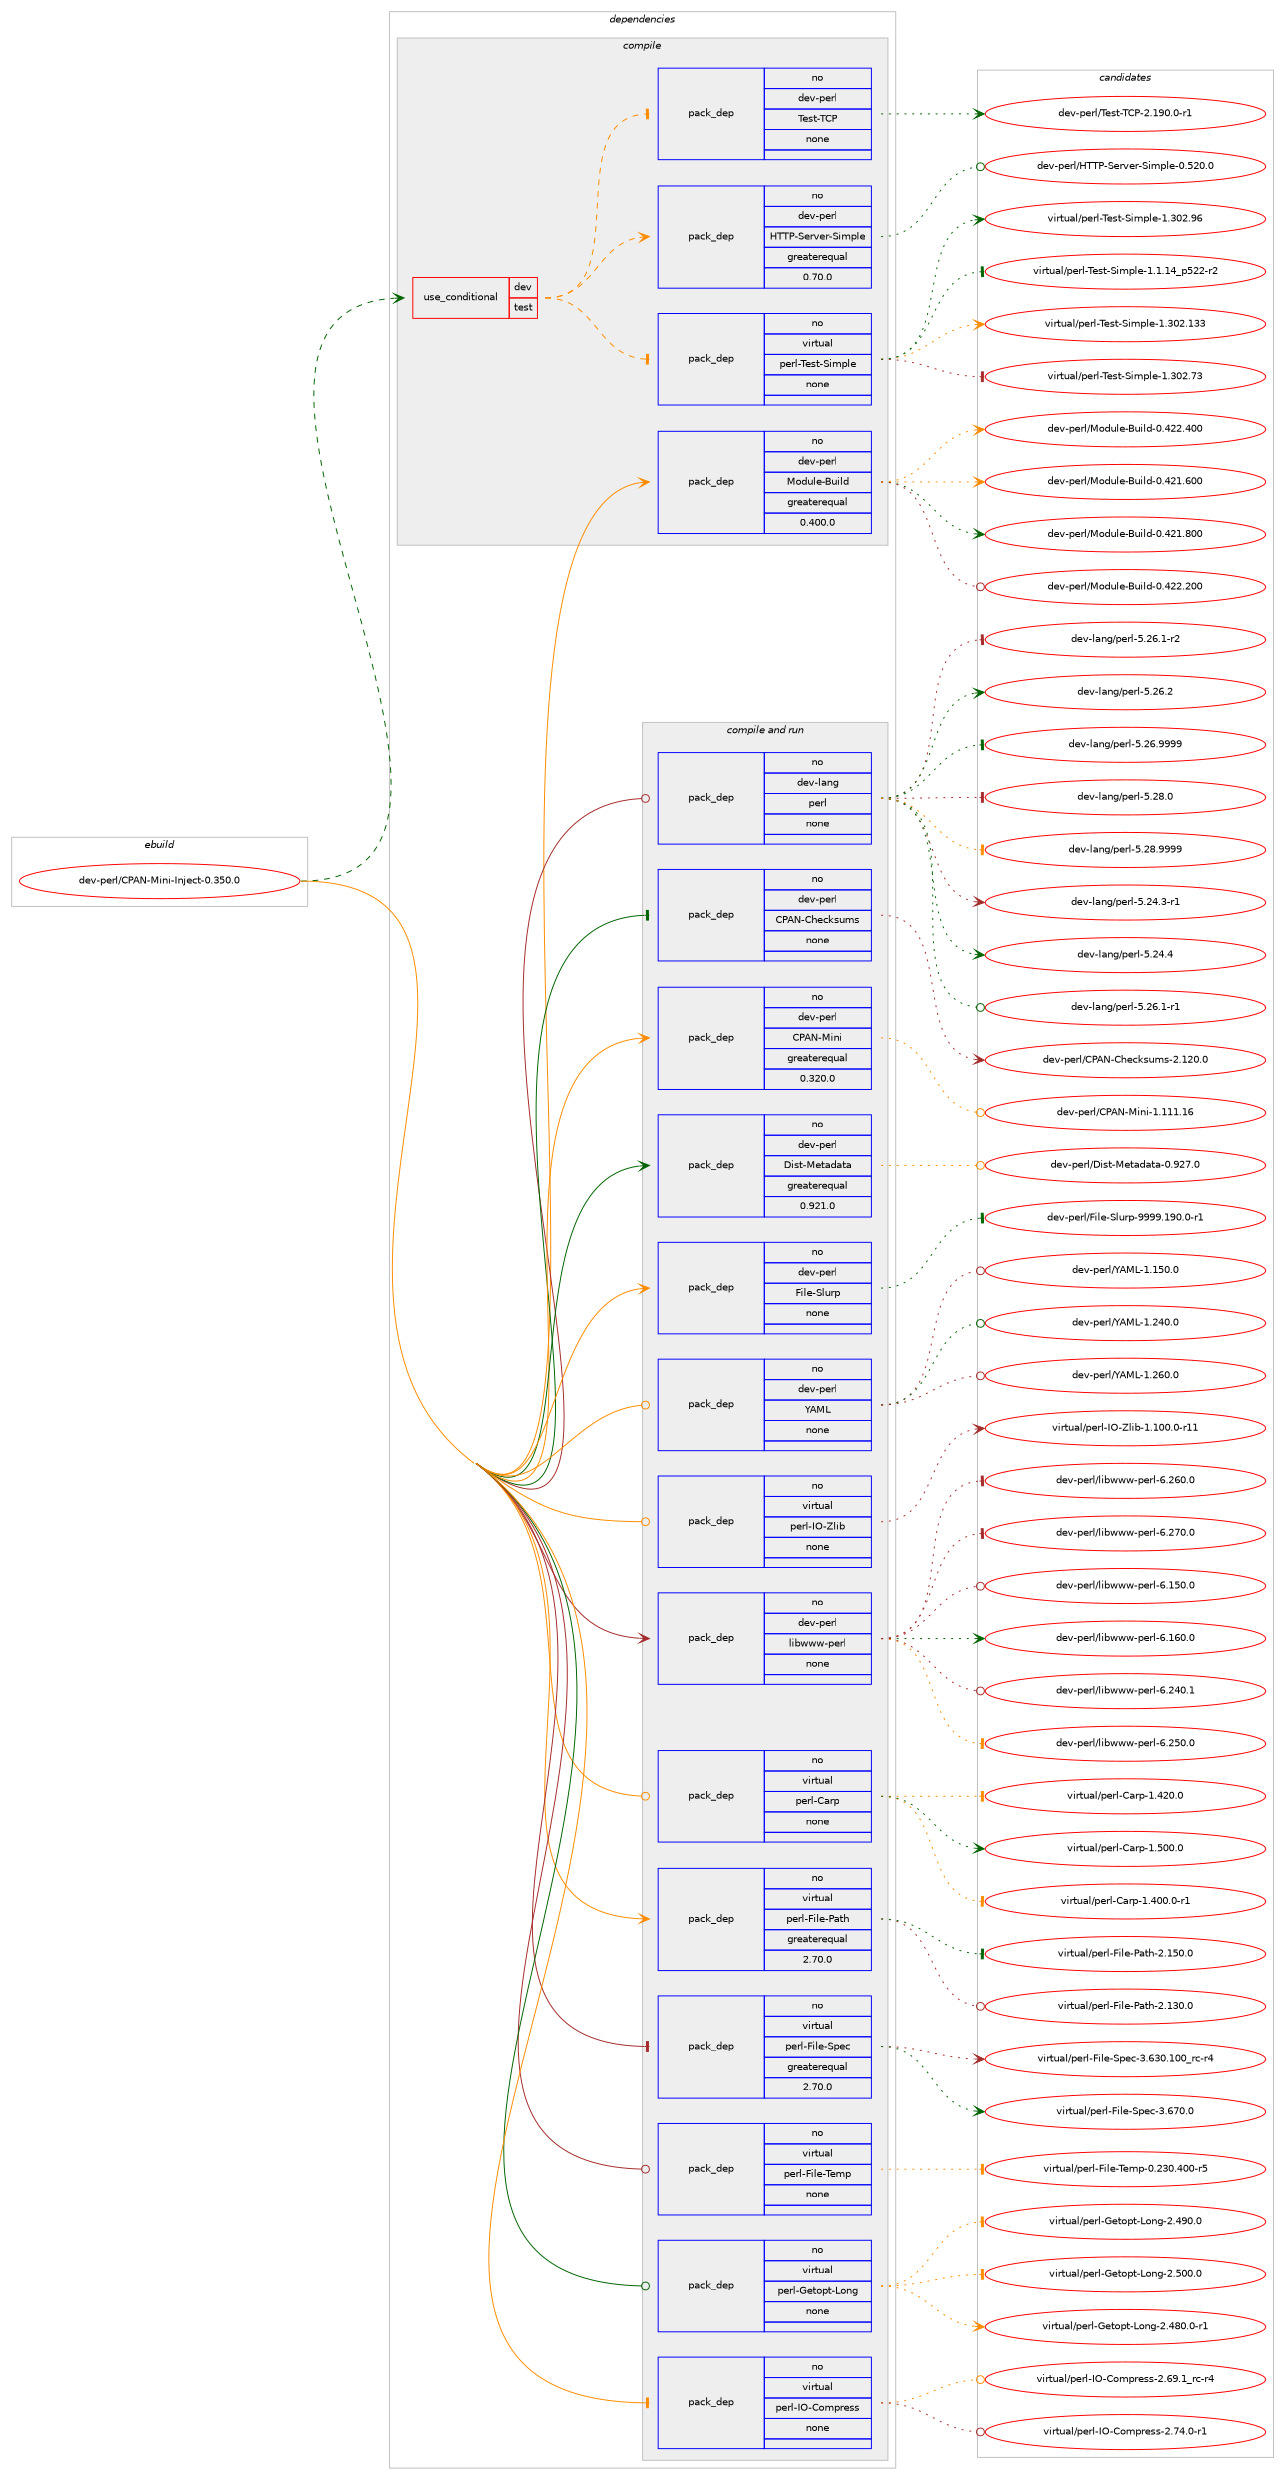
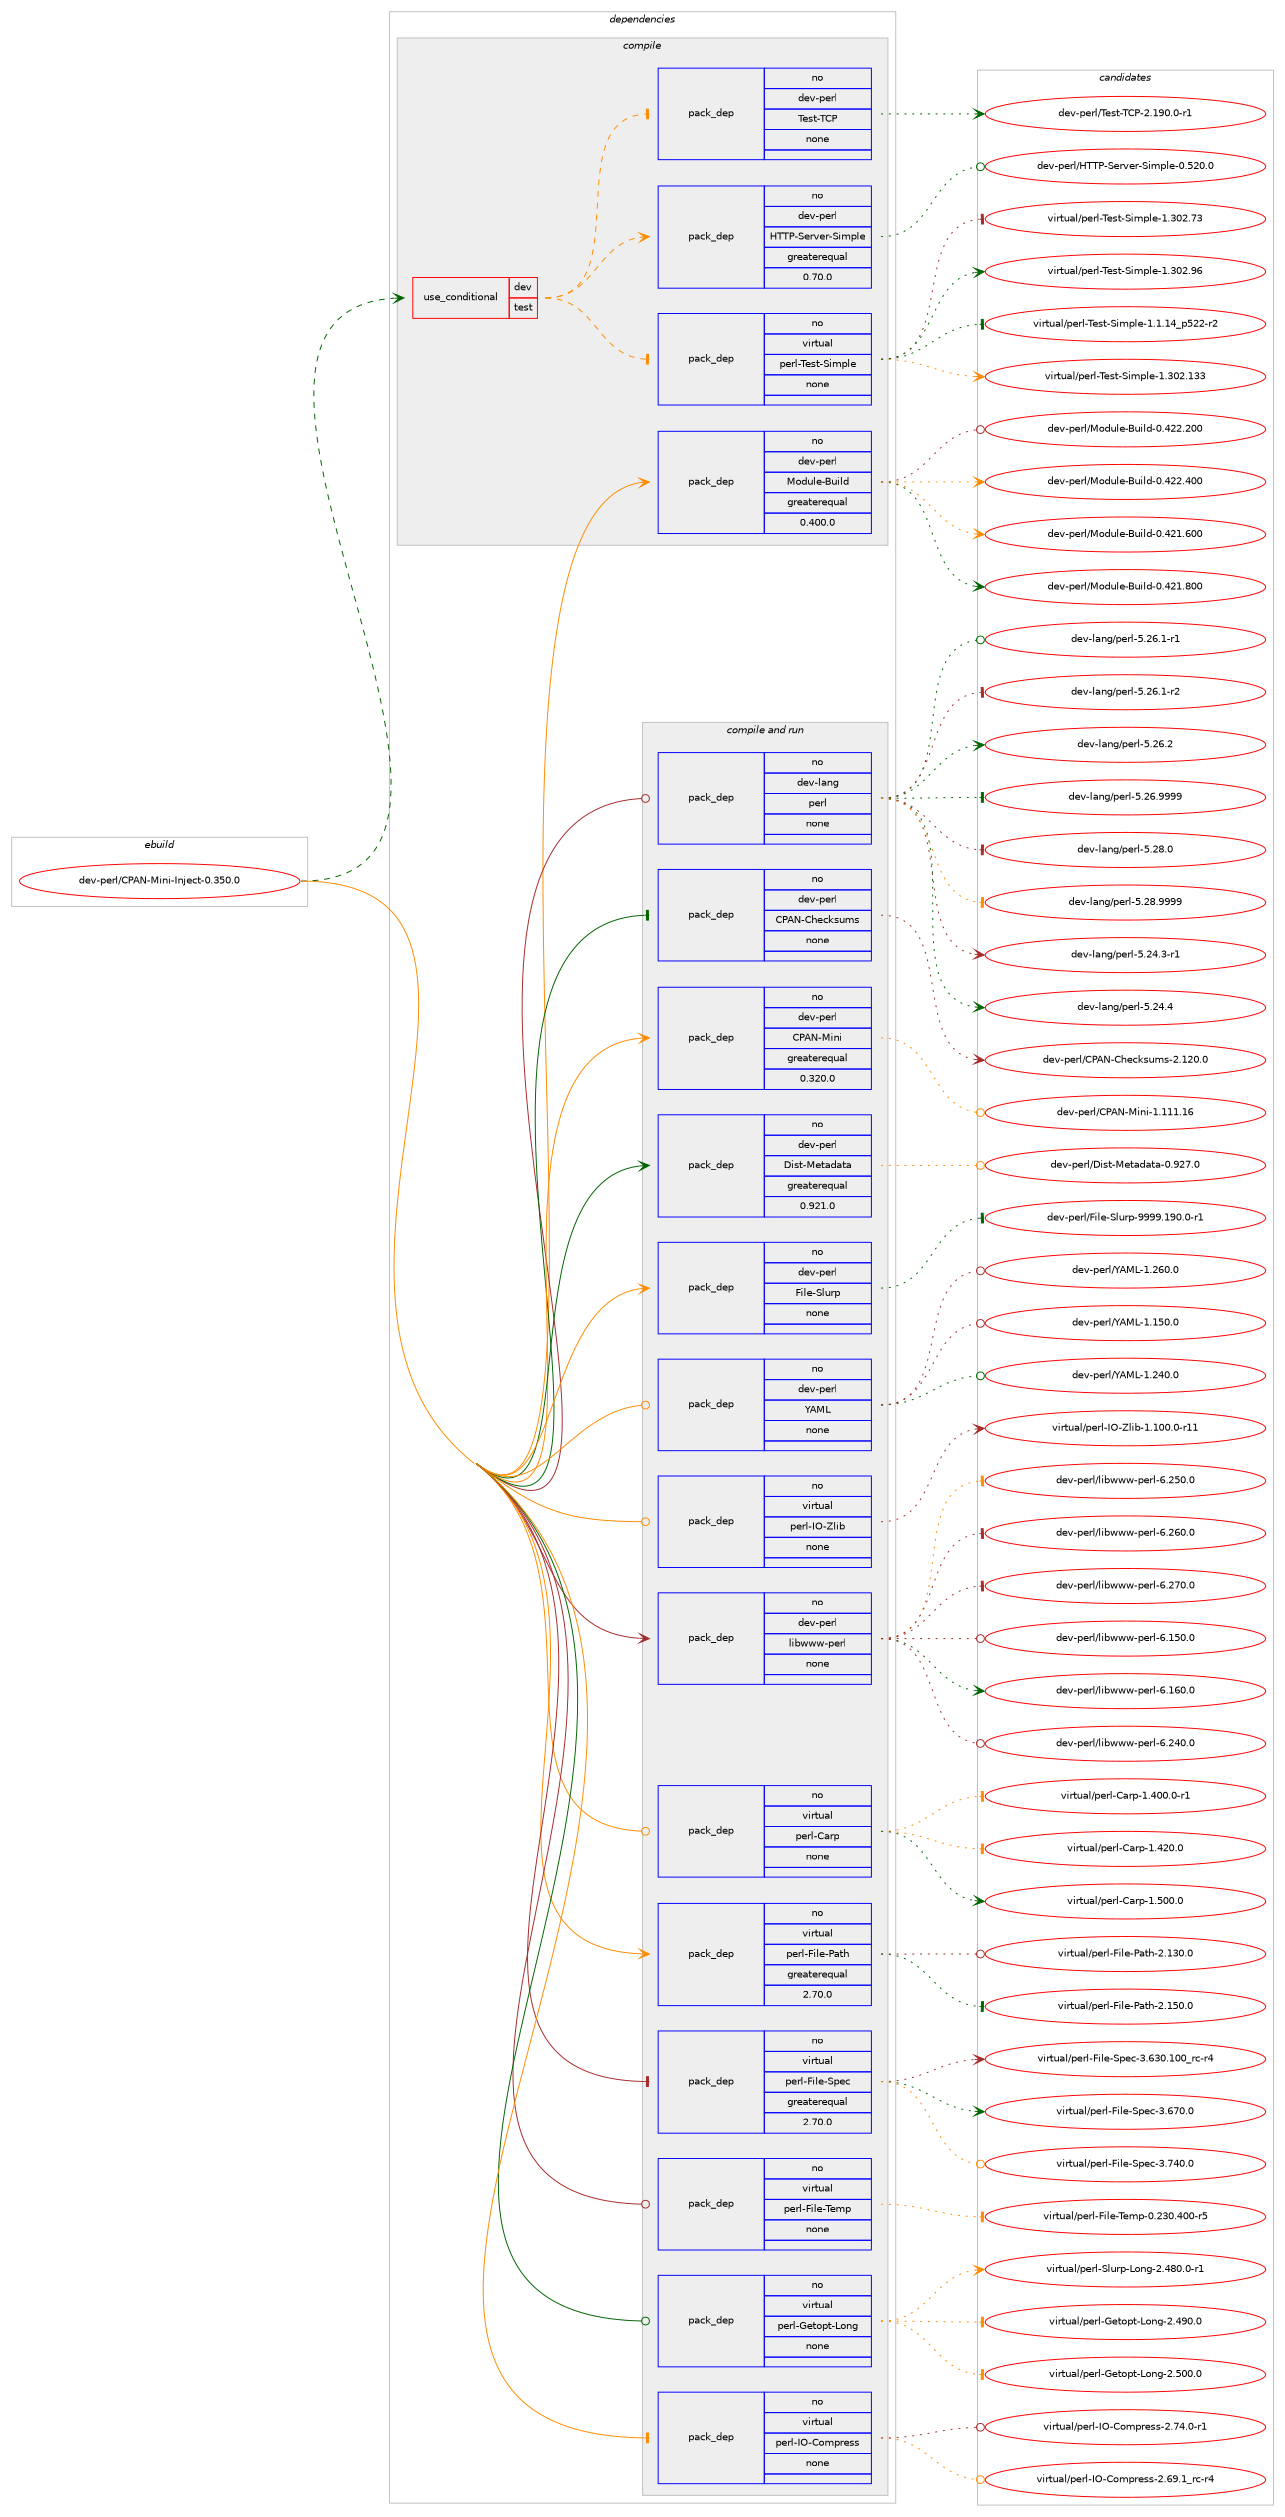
node "dev-perl/libwww-perl-6.240.1": label "dev-perl/libwww-perl-6.240.1" -> "dev-perl/libwww-perl-6.240.0"
node "virtual/perl-File-Spec-3.740.0": added
node "virtual/perl-Getopt-Long-2.480.0-r1": label "virtual/perl-Getopt-Long-2.480.0-r1" -> "virtual/perl-Slurp-Long-2.480.0-r1"
